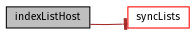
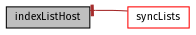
edge "indexListHost" -> "syncLists": reversed
